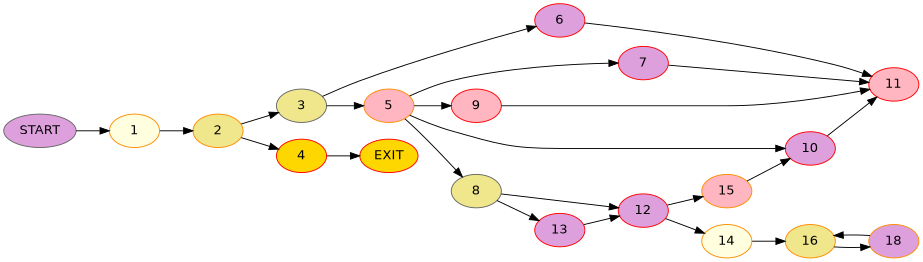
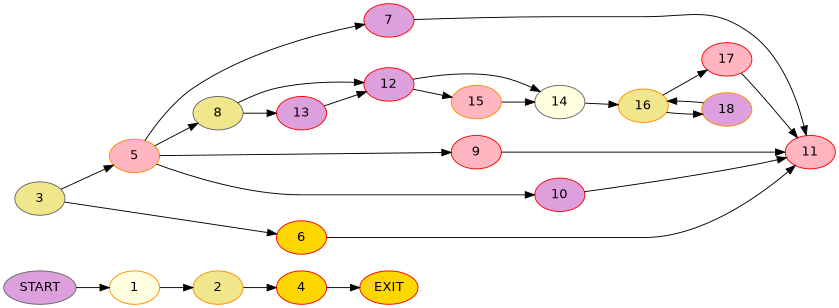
node "6": fillcolor plum -> gold
node "17": added
edge "2" -> "3": removed
edge "15" -> "10": now "15" -> "14"
node "14": color darkorange -> gray40
